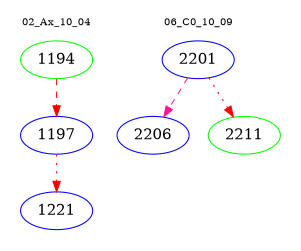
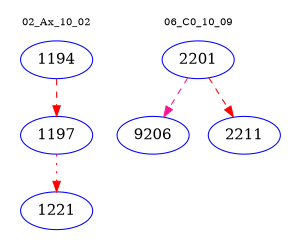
cluster "02_Ax_10_04": label "02_Ax_10_04" -> "02_Ax_10_02"
node "1194": color green -> blue
edge "2201" -> "2211": style dotted -> dashed
node "2206": label "2206" -> "9206"
node "2211": color green -> blue
